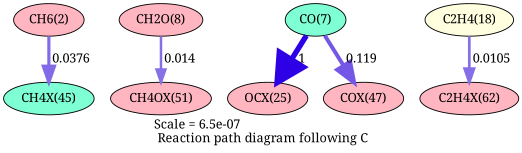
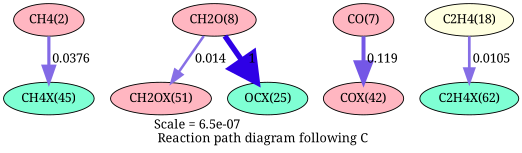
node "CH6(2)": label "CH6(2)" -> "CH4(2)"
node "CO(7)": fillcolor aquamarine -> lightpink
edge "CO(7)" -> "OCX(25)": now "CH2O(8)" -> "OCX(25)"
node "CH4OX(51)": label "CH4OX(51)" -> "CH2OX(51)"
node "OCX(25)": fillcolor lightpink -> aquamarine
node "COX(47)": label "COX(47)" -> "COX(42)"
node "C2H4X(62)": fillcolor lightpink -> aquamarine
